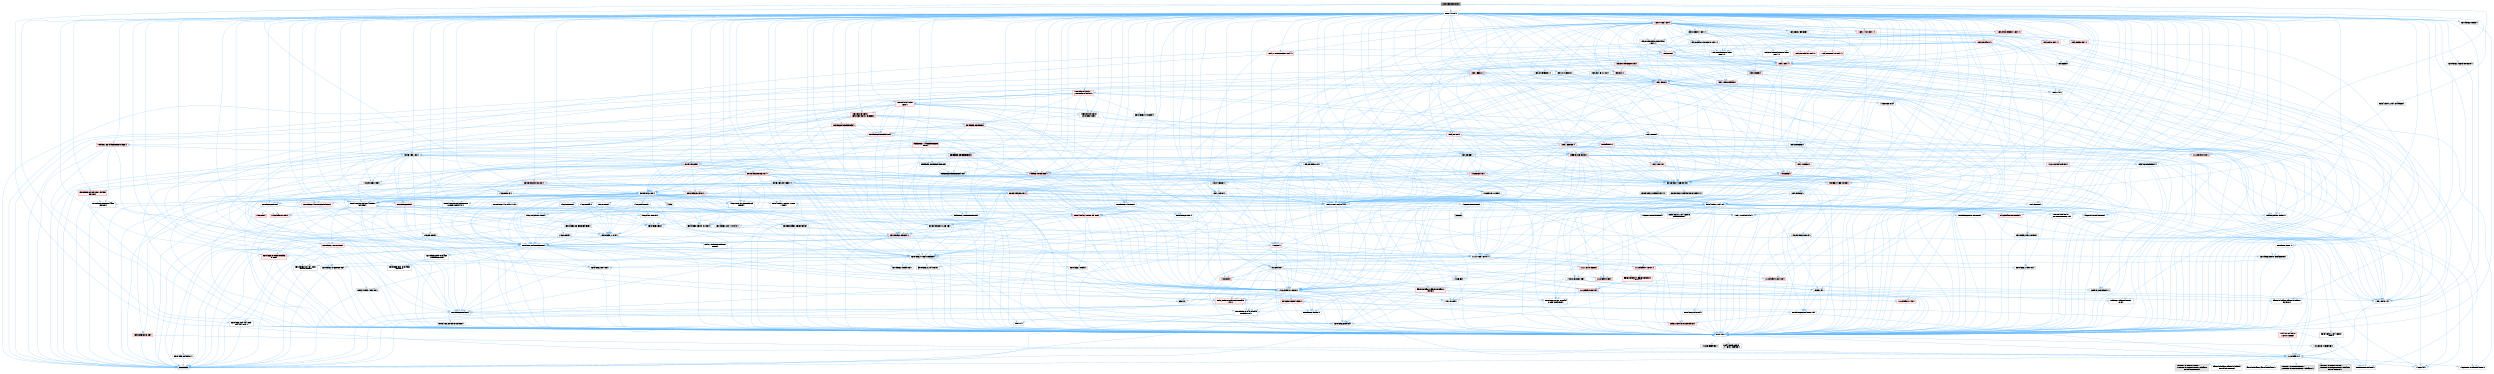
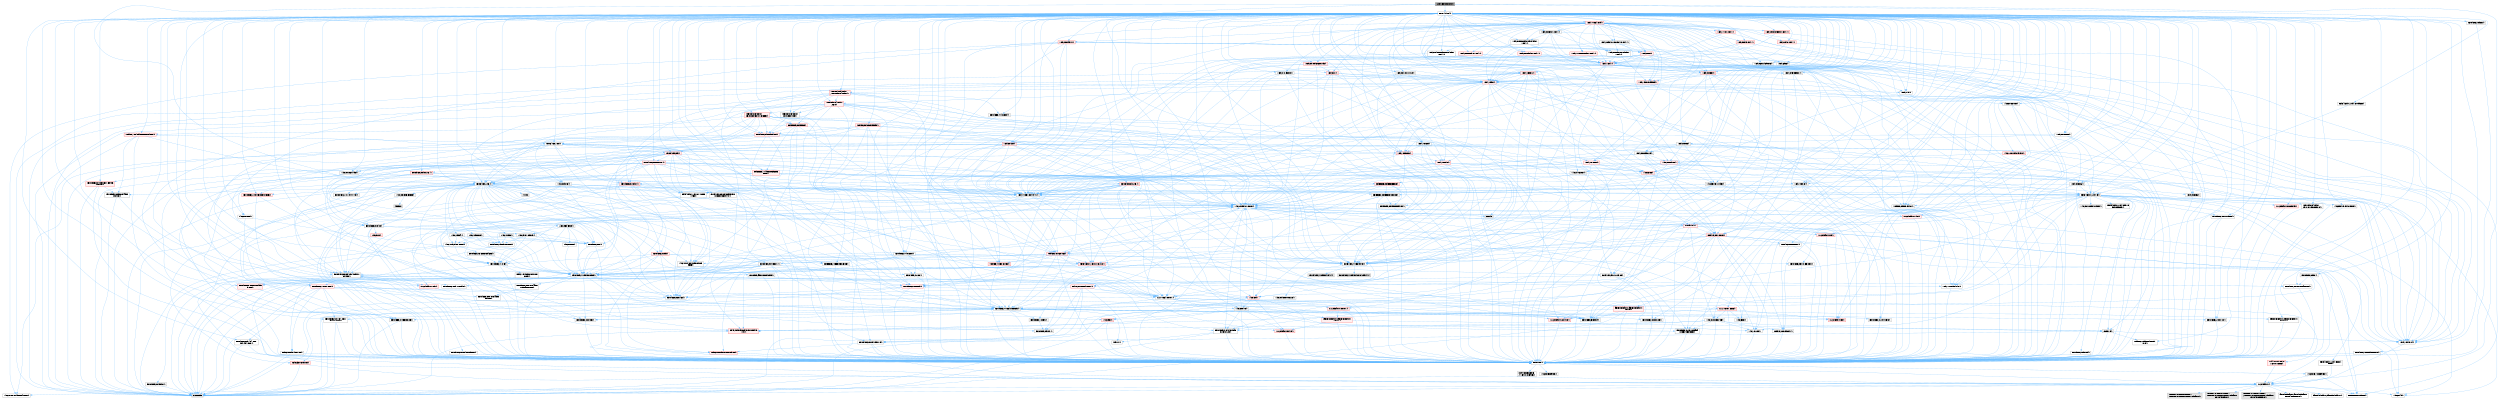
edge "CoreGlobals.h" -> "atomic": reversed
node "Templates/ScriptDelegates.h": label "Templates/ScriptDelegates.h" -> "Templates/UnrealTemplate.h"
